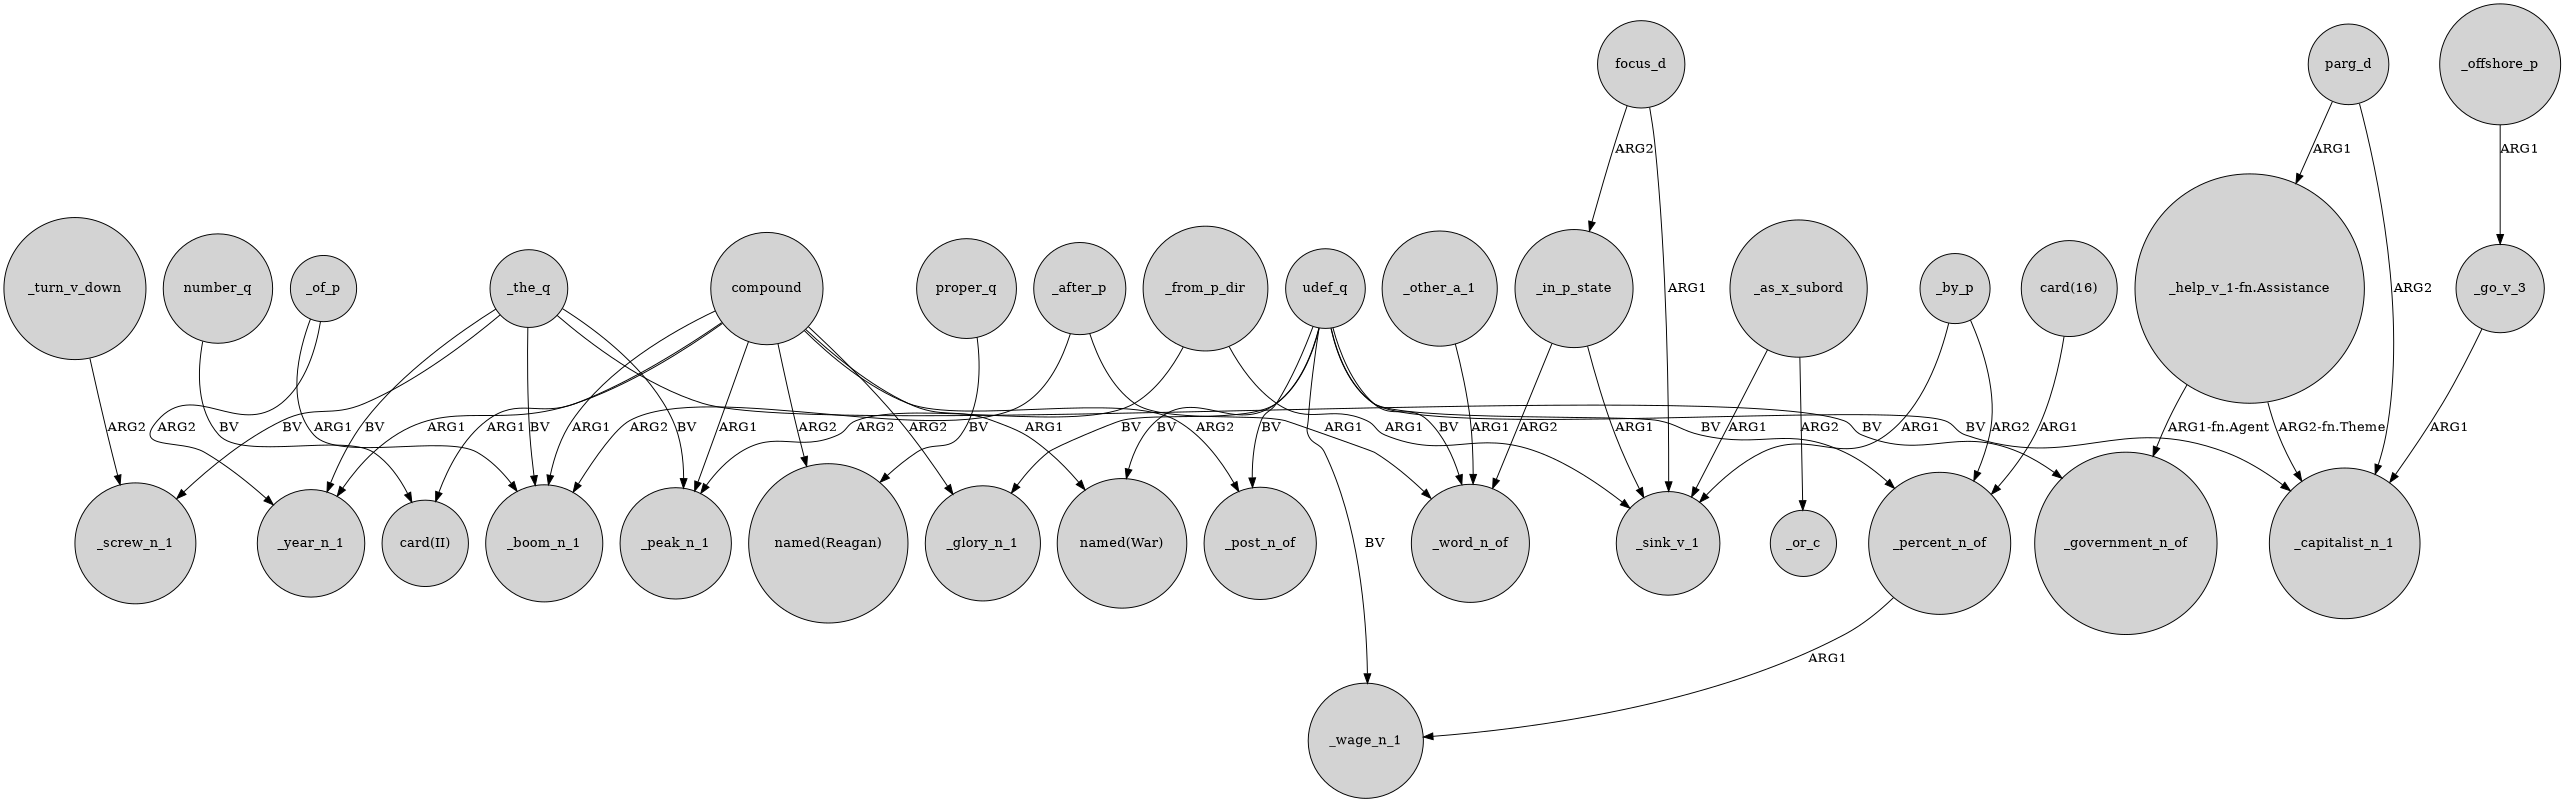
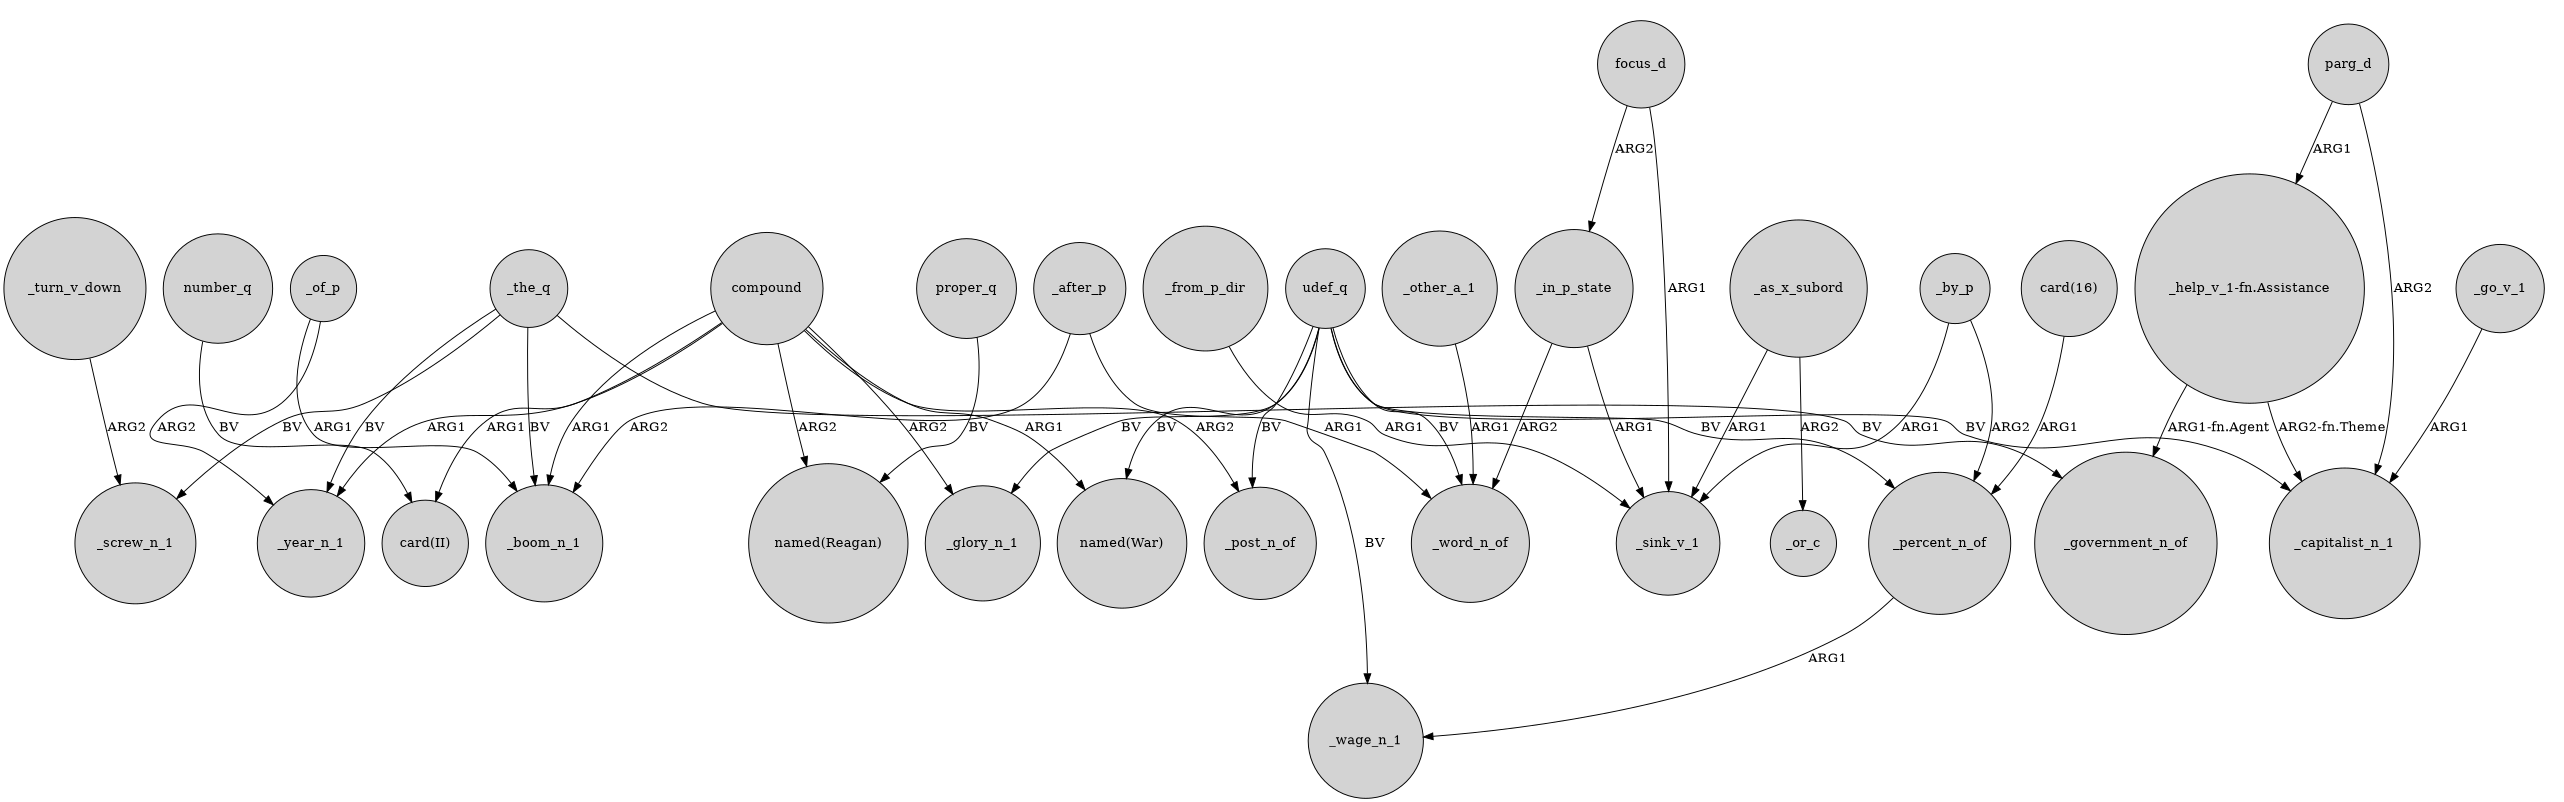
node "_offshore_p": removed
node "_go_v_3": label "_go_v_3" -> "_go_v_1"
node "_peak_n_1": removed
